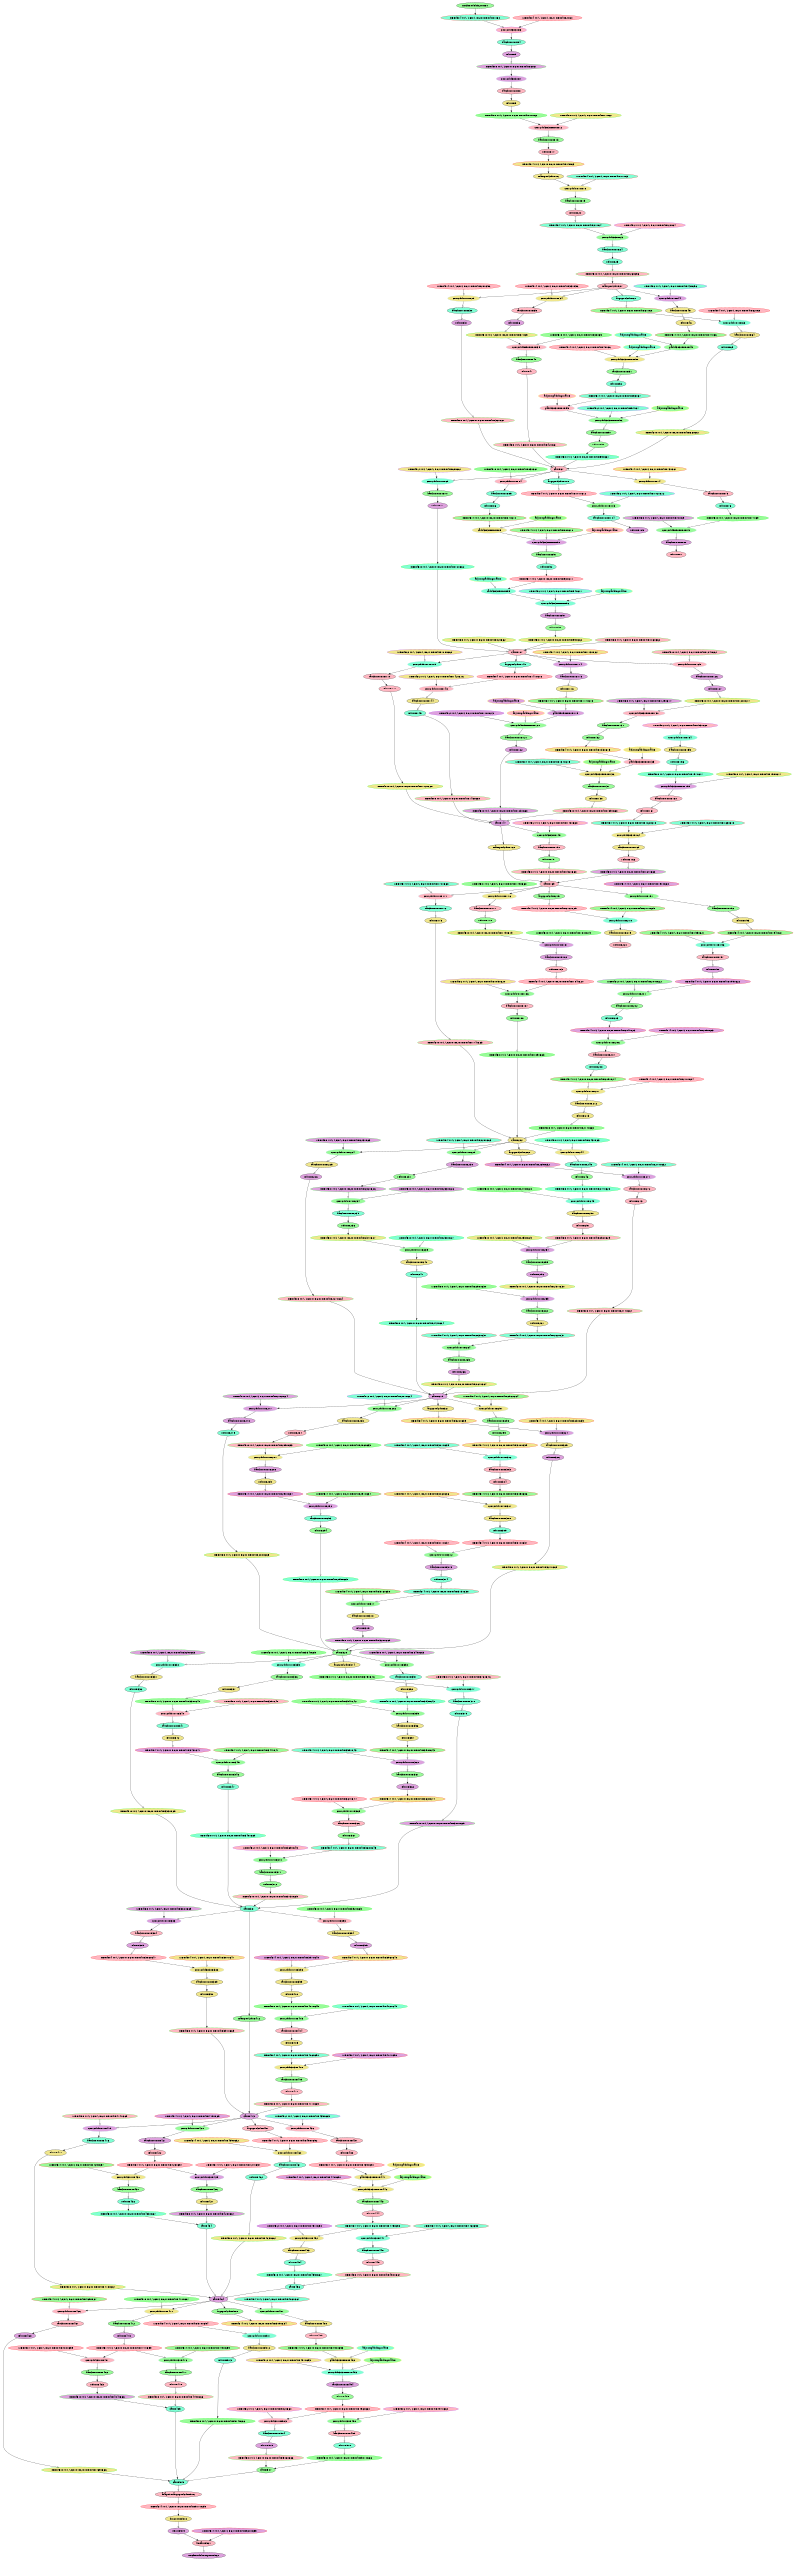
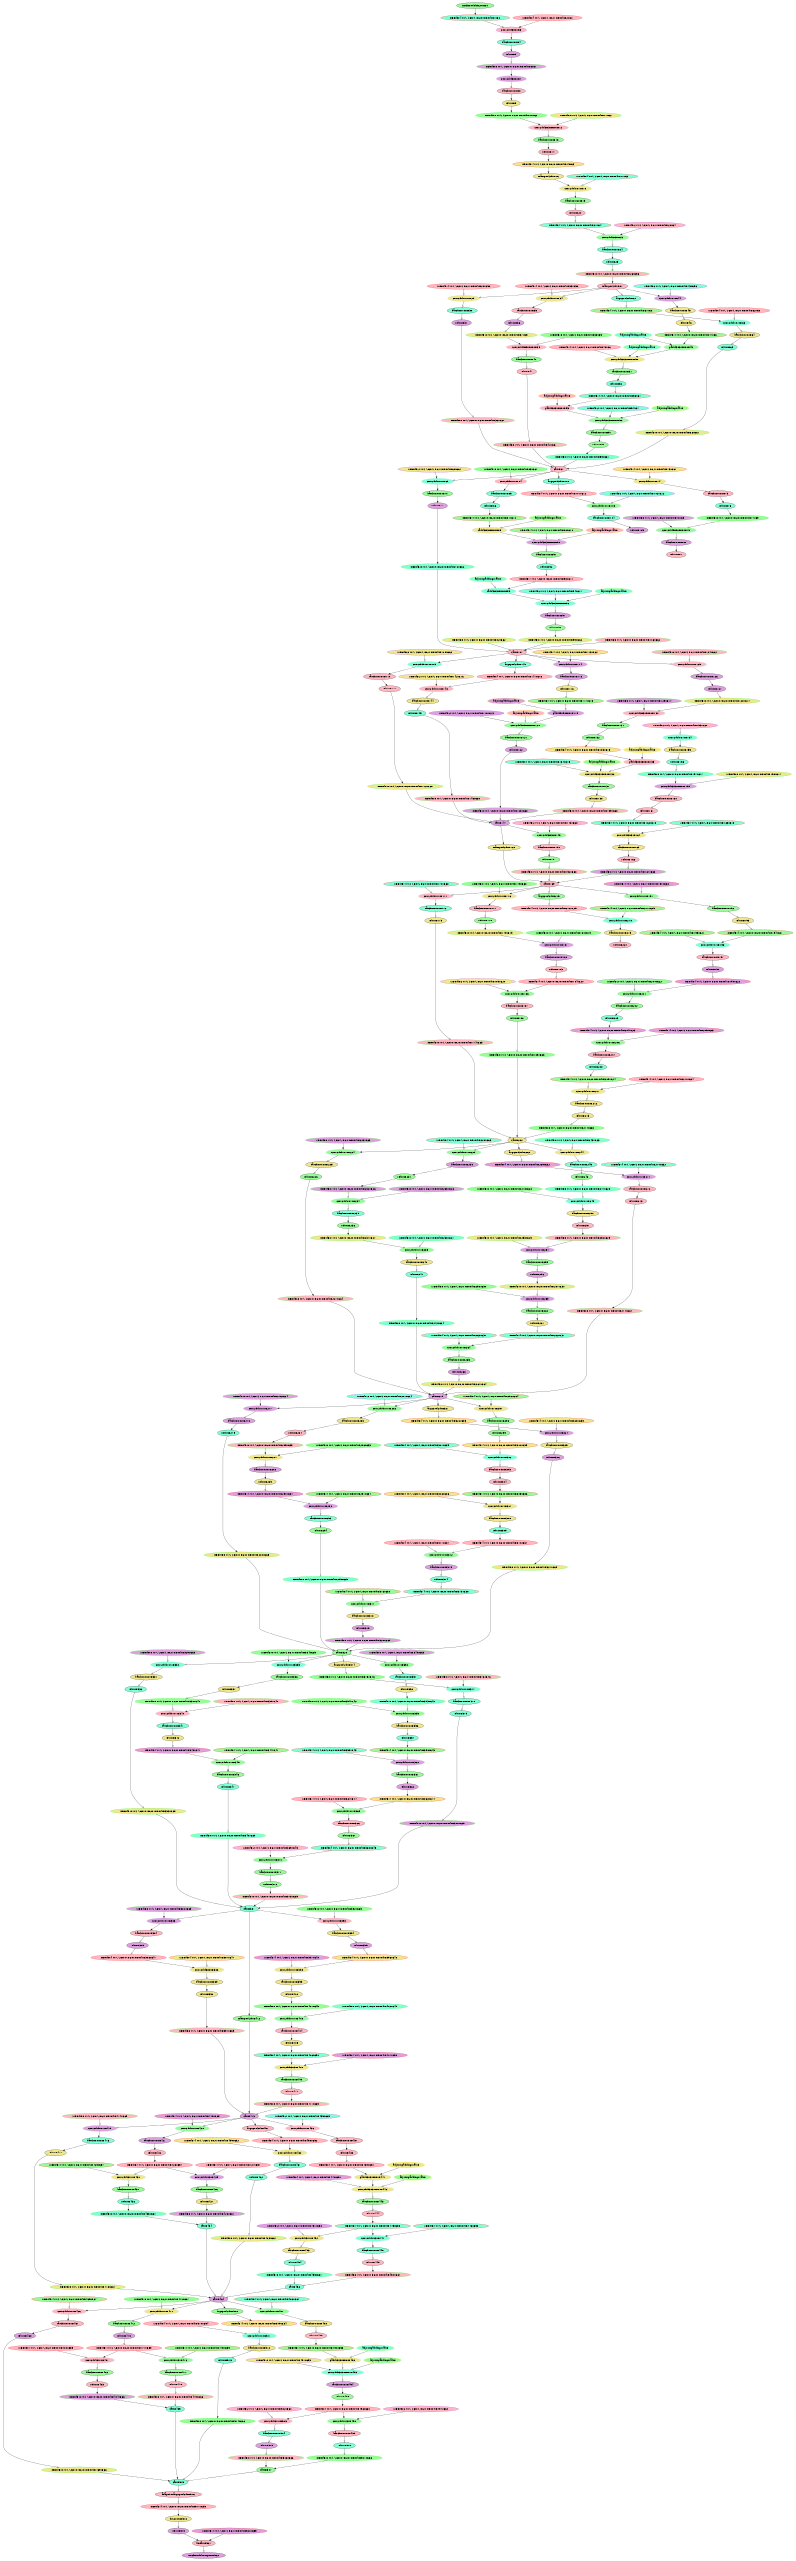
node "relu__#226": fillcolor plum -> palegreen
node "relu__#357": fillcolor khaki -> aquamarine
